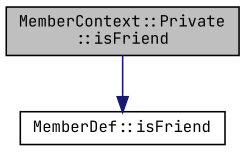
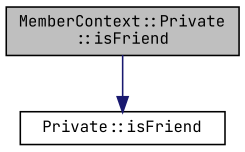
node "MemberDef::isFriend": label "MemberDef::isFriend" -> "Private::isFriend"
